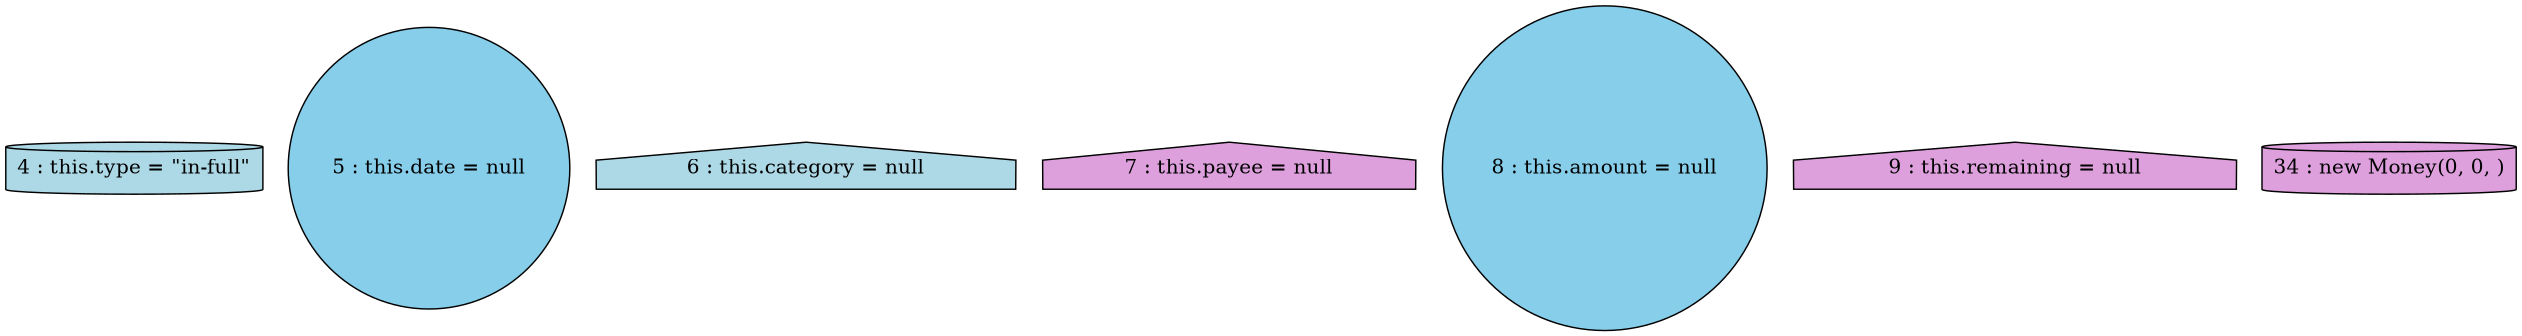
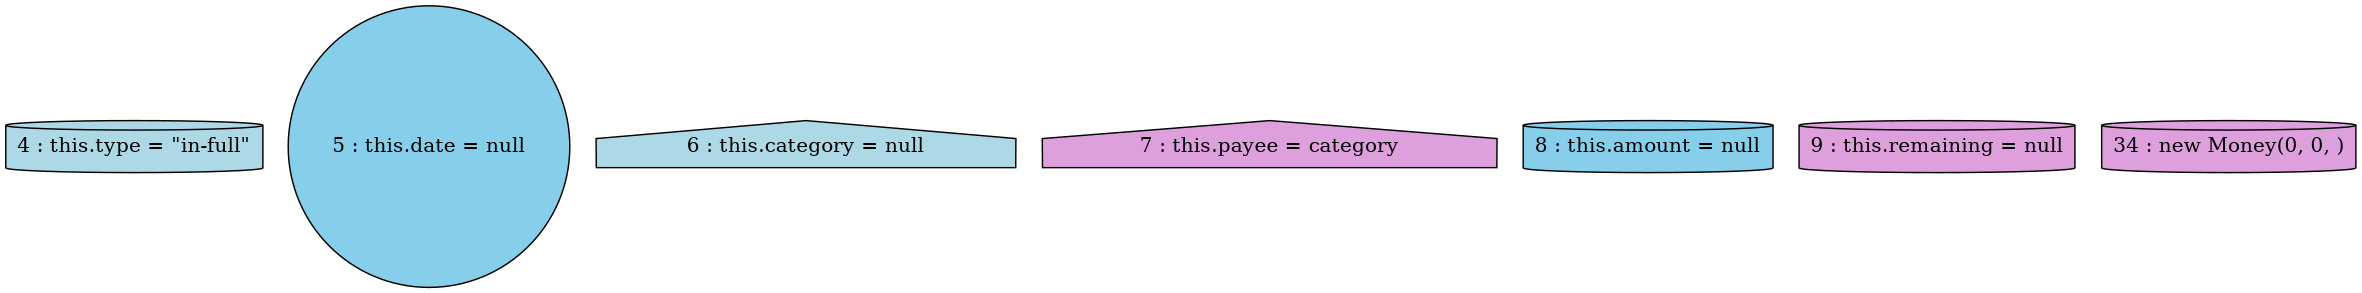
node "7 : this.payee = null": label "7 : this.payee = null" -> "7 : this.payee = category"
node "8 : this.amount = null": shape circle -> cylinder
node "9 : this.remaining = null": shape house -> cylinder
